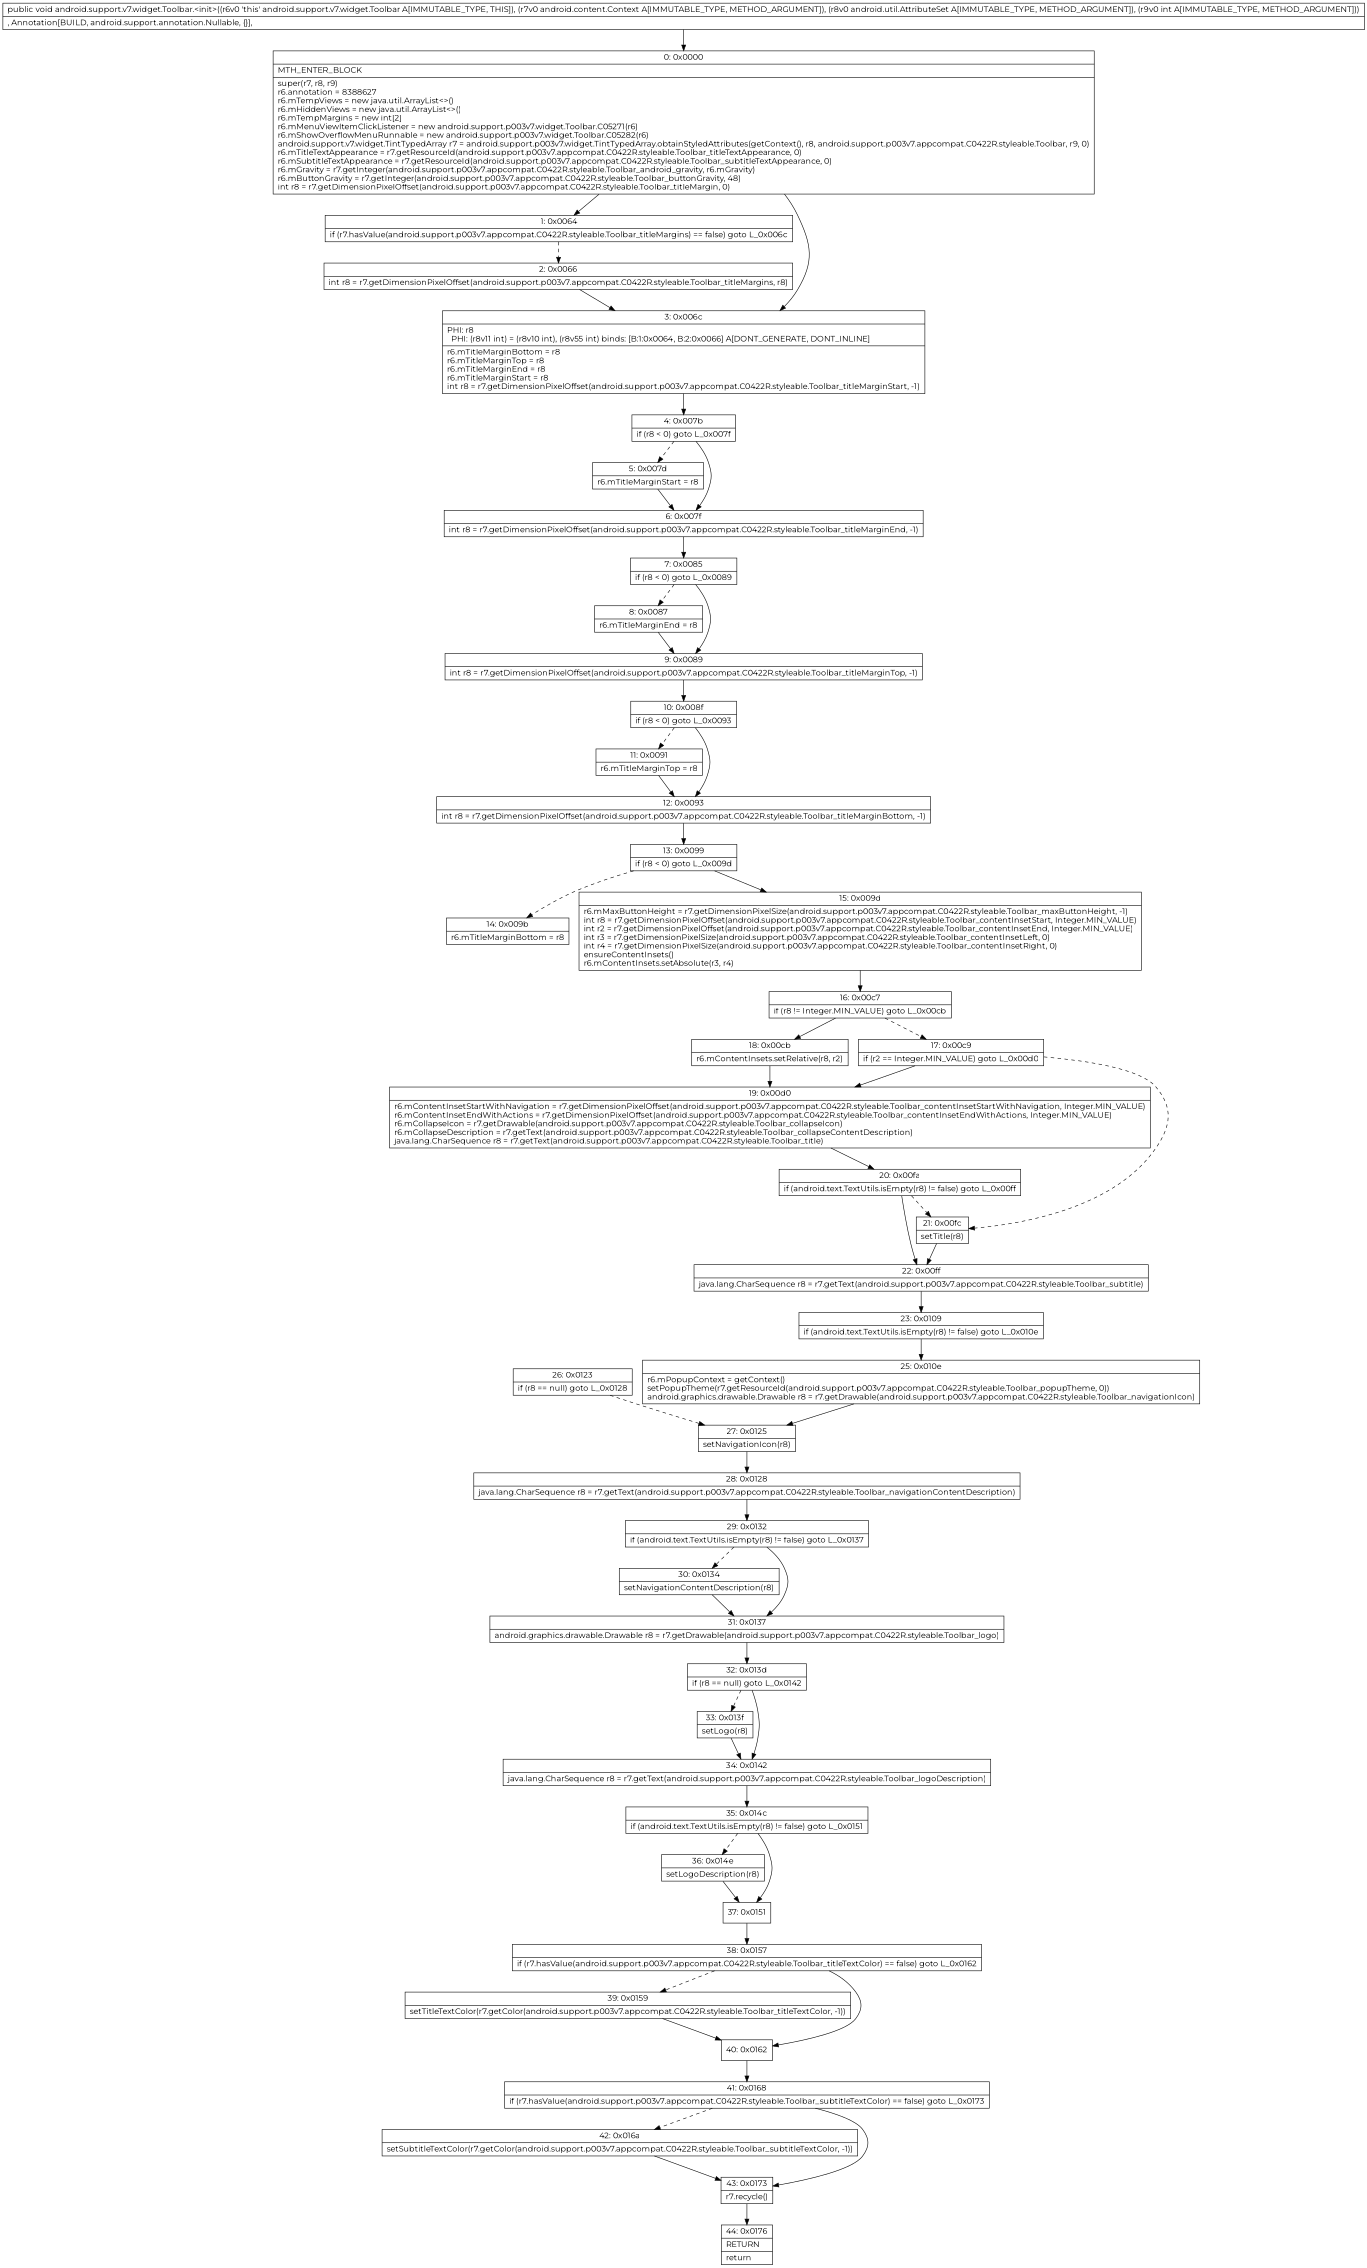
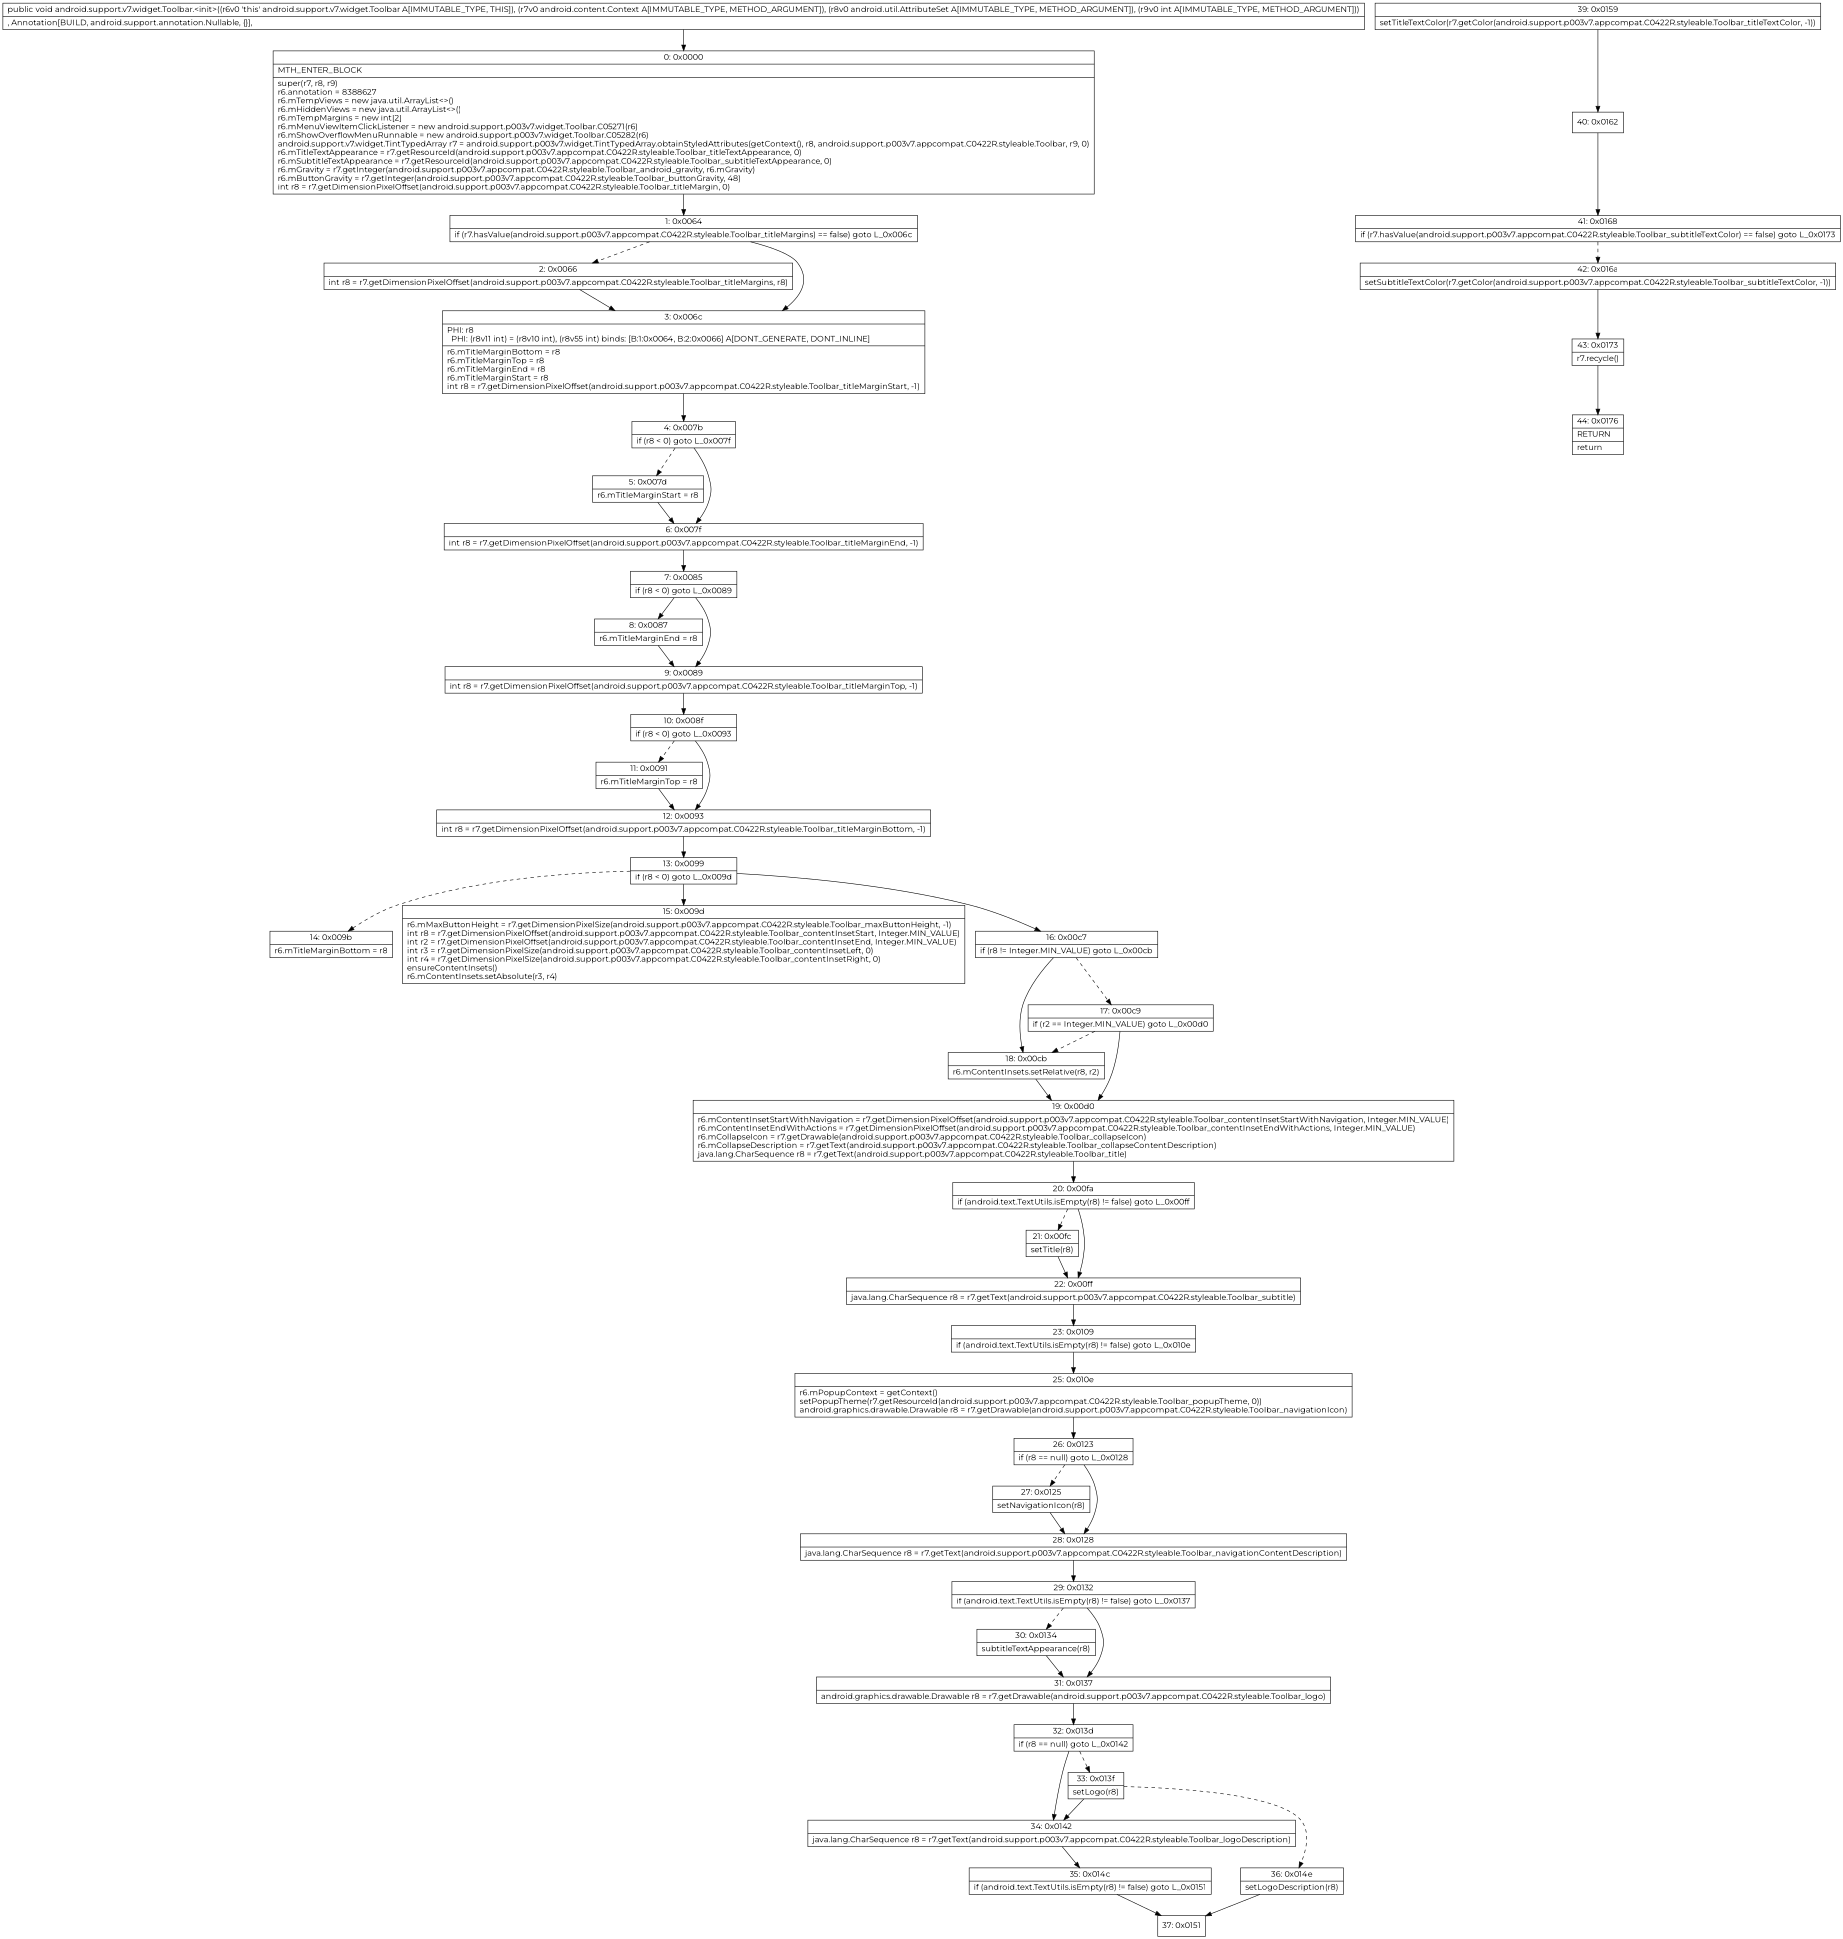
edge "0: 0x0000" -> "3: 0x006c": now "1: 0x0064" -> "3: 0x006c"
edge "7: 0x0085" -> "8: 0x0087": style dashed -> solid
edge "15: 0x009d" -> "16: 0x00c7": now "13: 0x0099" -> "16: 0x00c7"
edge "17: 0x00c9" -> "21: 0x00fc": now "17: 0x00c9" -> "18: 0x00cb"
edge "25: 0x010e" -> "27: 0x0125": now "25: 0x010e" -> "26: 0x0123"
edge "26: 0x0123" -> "28: 0x0128": added
node "30: 0x0134": text "setNavigationContentDescription(r8)" -> "subtitleTextAppearance(r8)"
edge "35: 0x014c" -> "36: 0x014e": now "33: 0x013f" -> "36: 0x014e"
node "38: 0x0157": removed
edge "41: 0x0168" -> "43: 0x0173": removed
